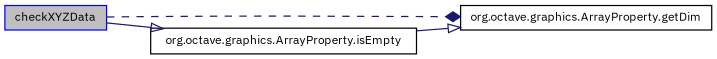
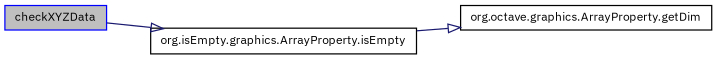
edge "checkXYZData" -> "org.octave.graphics.ArrayProperty.getDim": removed
node "org.octave.graphics.ArrayProperty.isEmpty": label "org.octave.graphics.ArrayProperty.isEmpty" -> "org.isEmpty.graphics.ArrayProperty.isEmpty"
